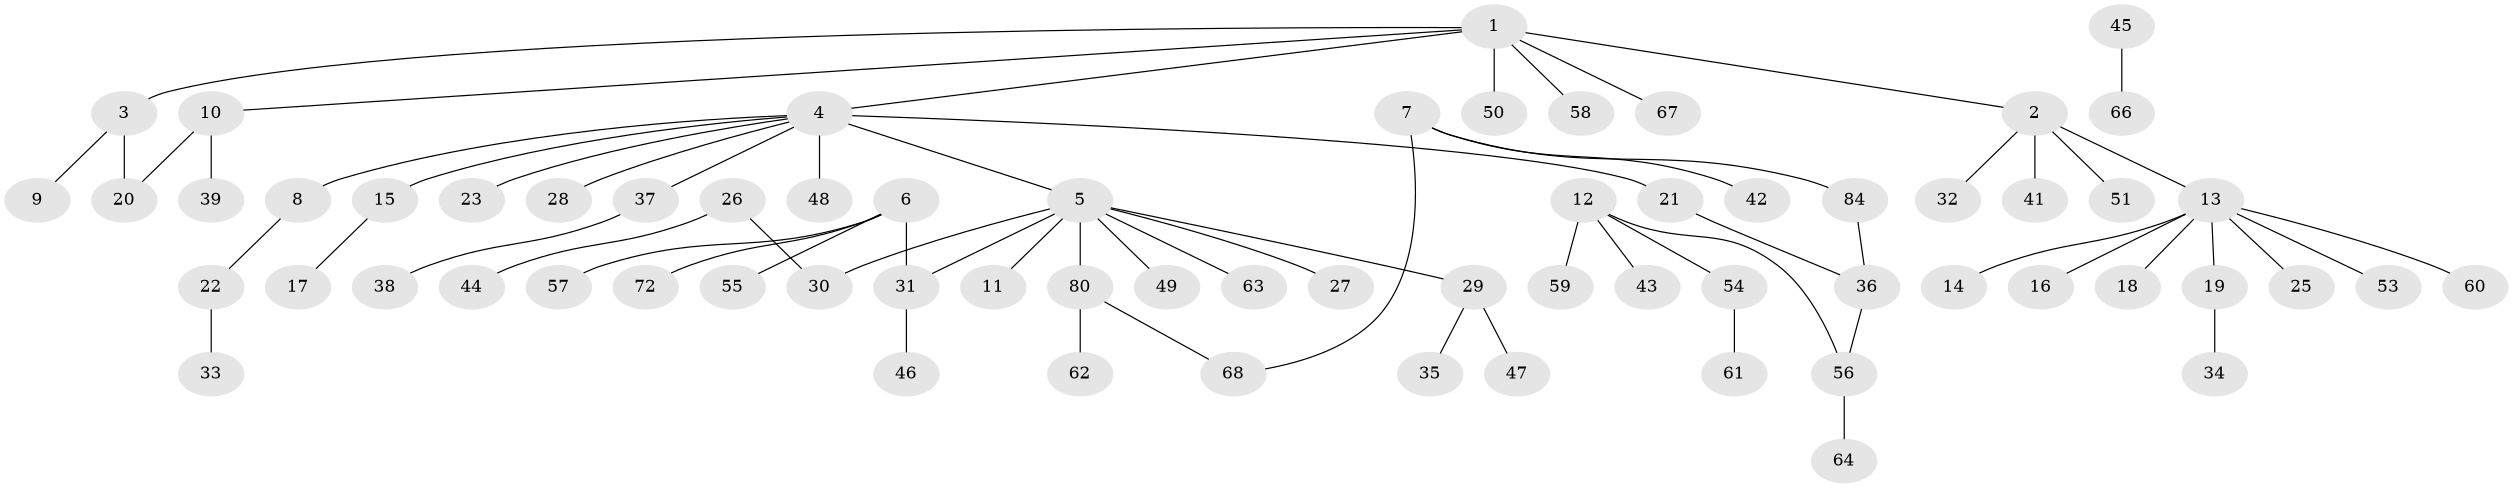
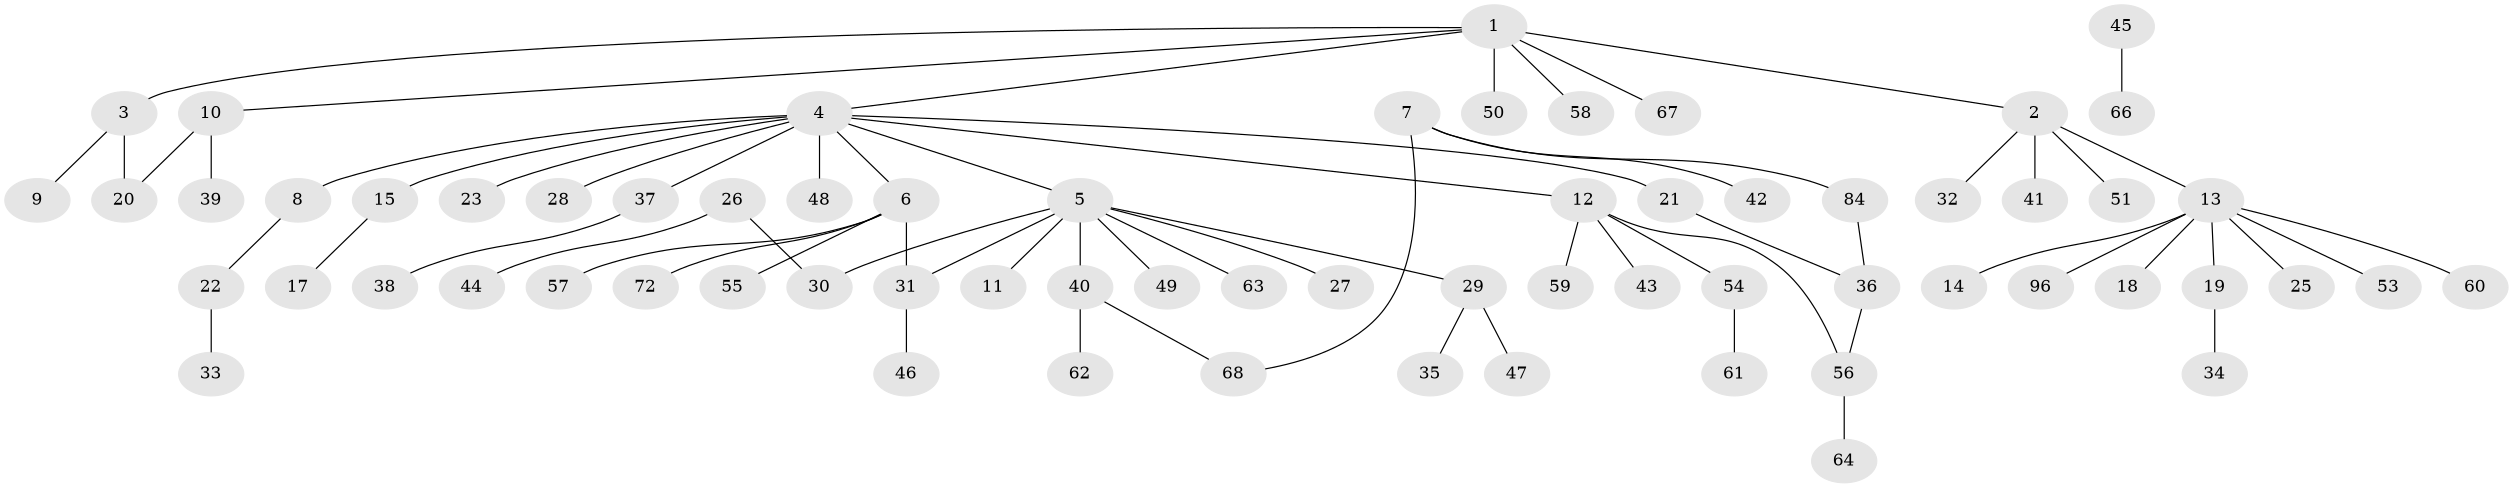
edge "4" -- "6": added
edge "4" -- "12": added
node "80": label "80" -> "40"
node "16": label "16" -> "96"
